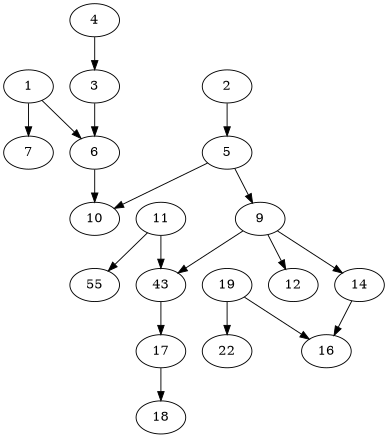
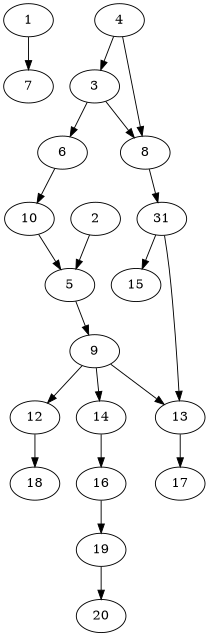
edge "1" -> "6": removed
node "8": added
edge "5" -> "10": reversed
node "11": label "11" -> "31"
node "55": label "55" -> "15"
node "43": label "43" -> "13"
edge "19" -> "16": reversed
node "22": label "22" -> "20"
edge "17" -> "18": now "12" -> "18"
